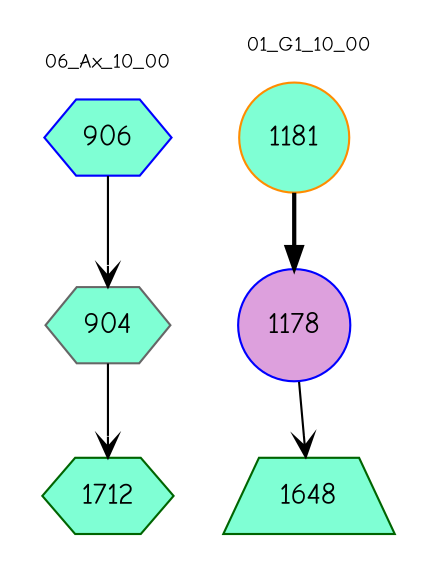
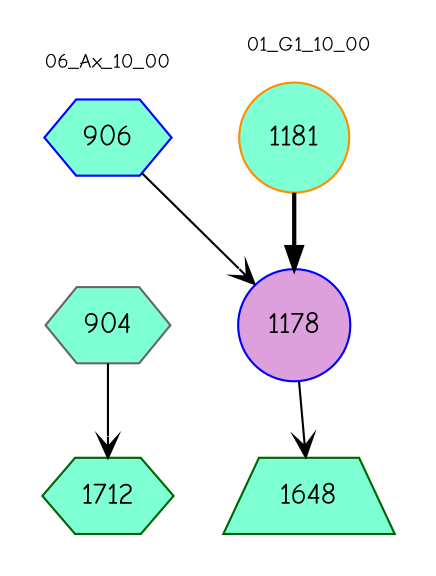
edge "906" -> "904": now "906" -> "1178"
